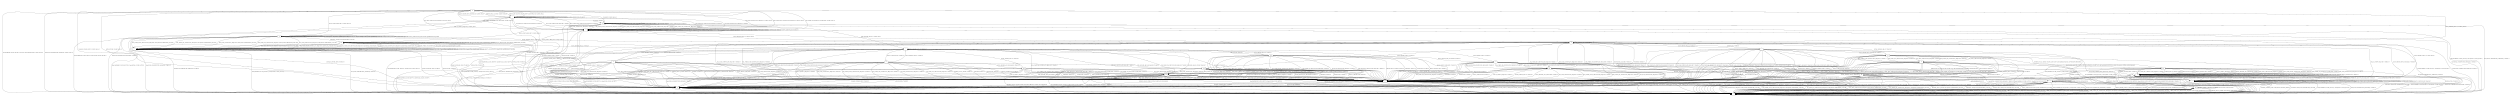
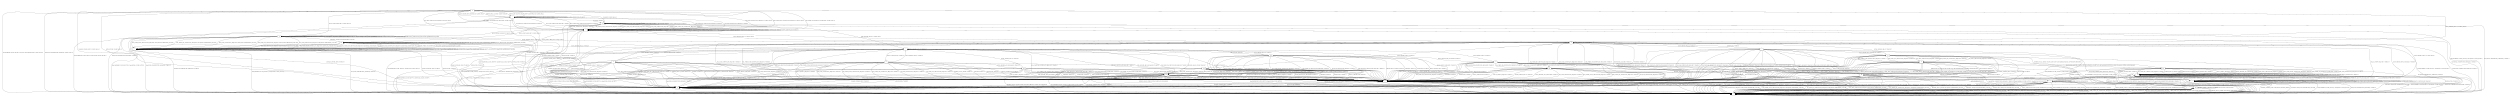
edge "s1" -> "s2": now "s13" -> "s2"
edge "s24" -> "s12": removed, label "ECDH_SERVER_HELLO / TIMEOUT"
